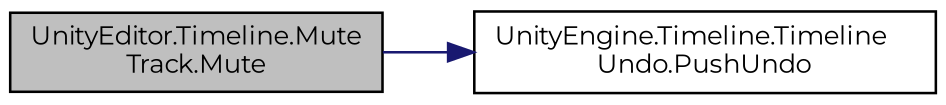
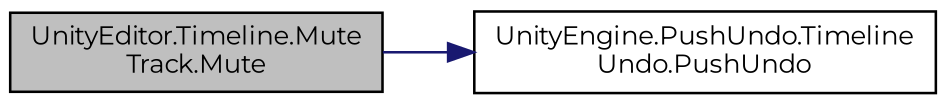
node "UnityEngine.Timeline.Timeline Undo.PushUndo": label "UnityEngine.Timeline.Timeline Undo.PushUndo" -> "UnityEngine.PushUndo.Timeline Undo.PushUndo"
